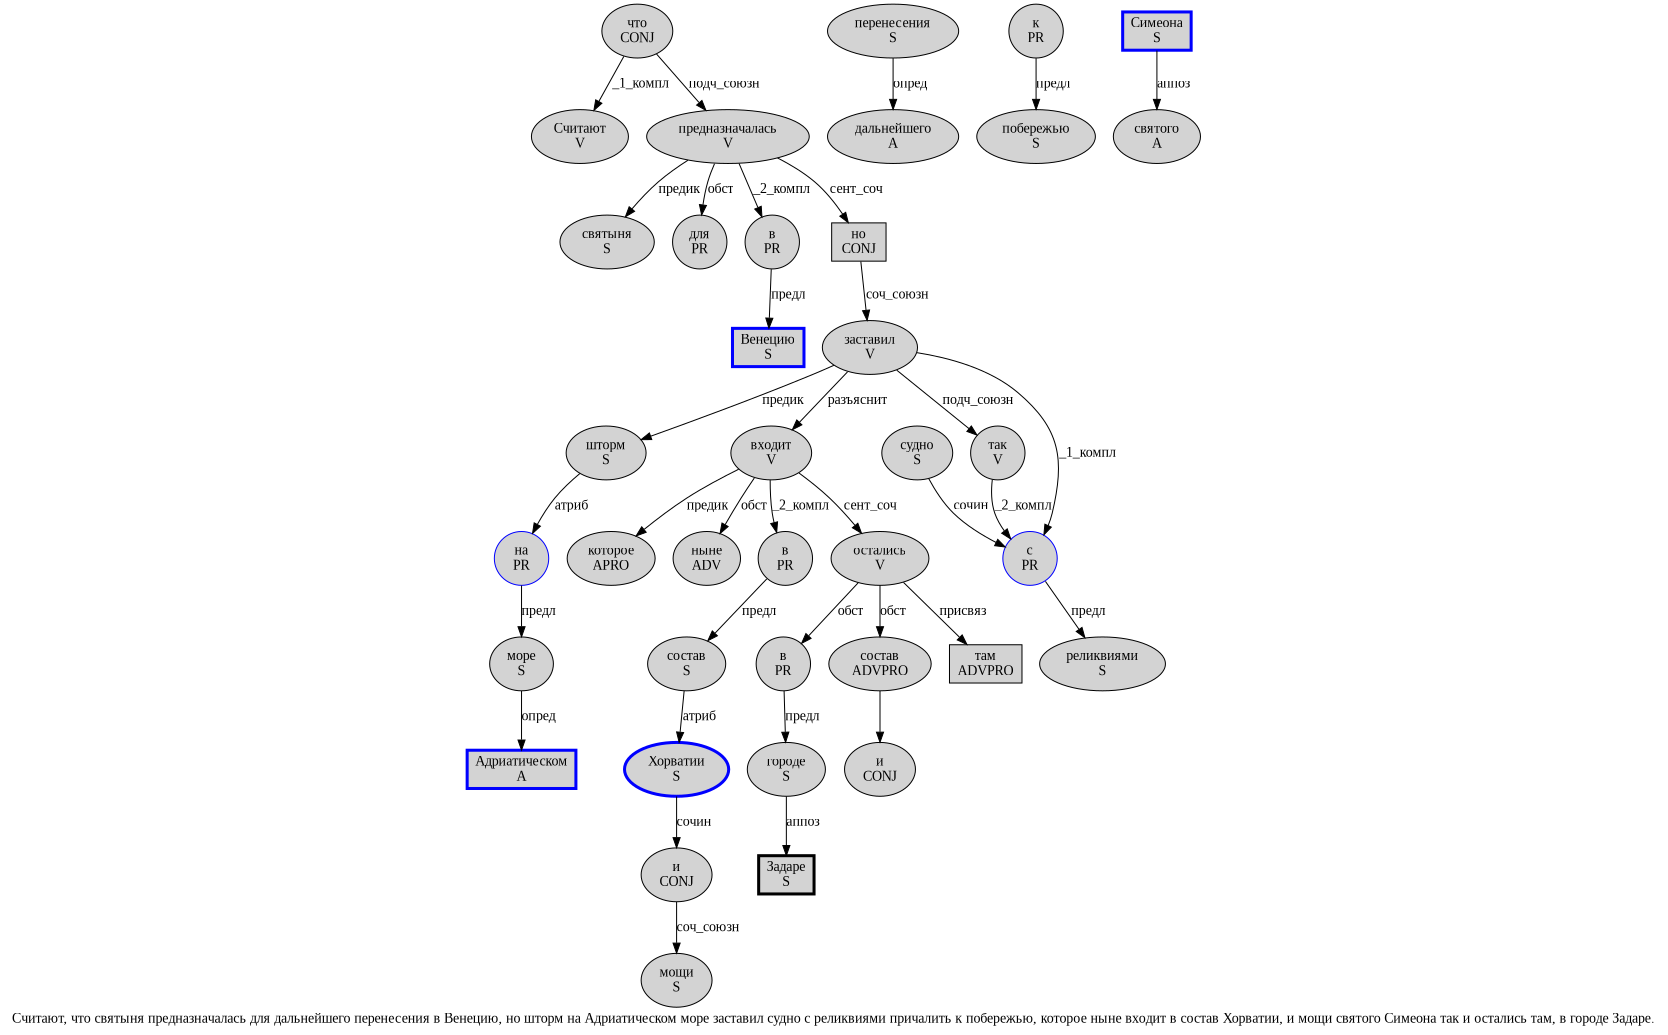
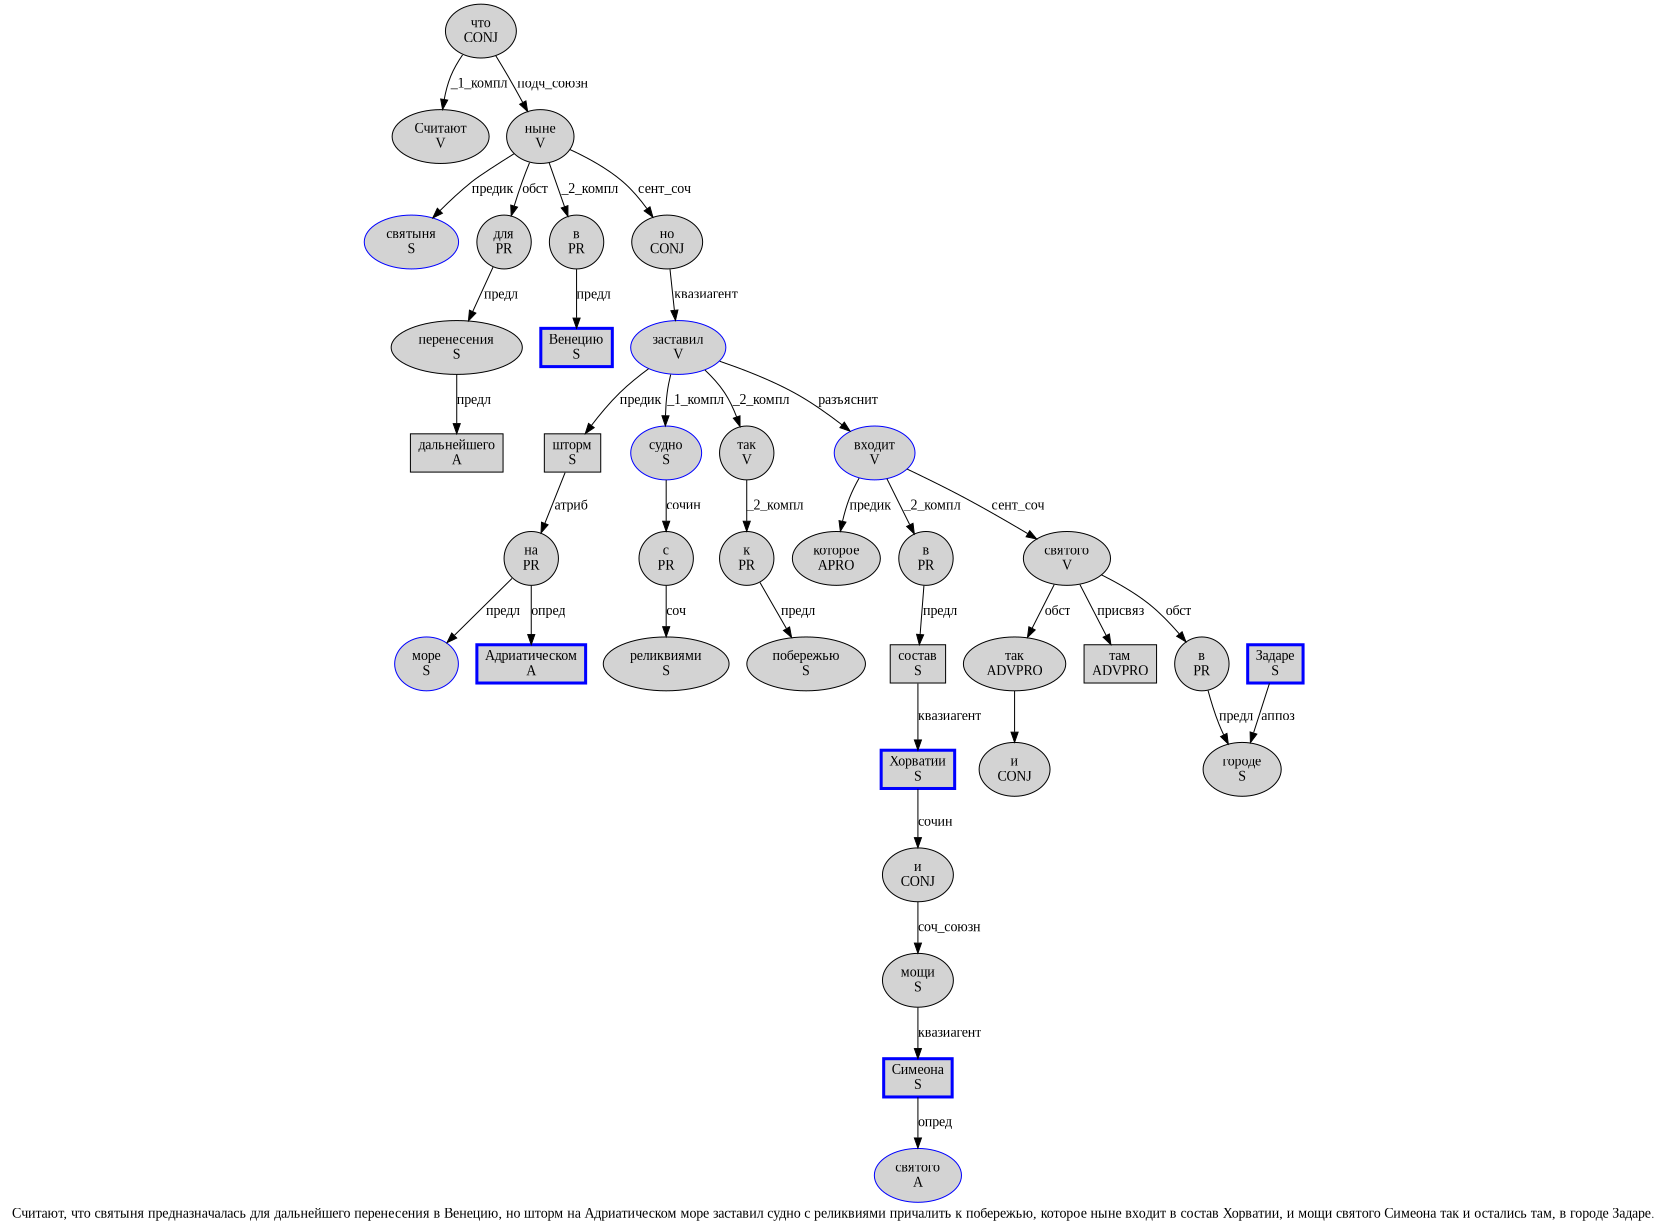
edge "перенесения S" -> "дальнейшего A": label "опред" -> "предл"
edge "Симеона S" -> "святого A": label "аппоз" -> "опред"
node "предназначалась V": label "предназначалась V" -> "ныне V"
node "дальнейшего A": shape ellipse -> box
node "святого A": color black -> blue
node "святыня S": color black -> blue
node "но CONJ": shape box -> ellipse
edge "для PR" -> "перенесения S": added, label "предл"
edge "но CONJ" -> "заставил V": label "соч_союзн" -> "квазиагент"
node "заставил V": color black -> blue
edge "заставил V" -> "так V": label "подч_союзн" -> "_2_компл"
edge "заставил V" -> "с PR": now "заставил V" -> "судно S"
node "шторм S": shape ellipse -> box
node "входит V": color black -> blue
node "судно S": color black -> blue
edge "так V" -> "с PR": now "так V" -> "к PR"
node "на PR": color blue -> black
node "ныне ADV": removed
node "остались V": label "остались V" -> "святого V"
node "с PR": color blue -> black
edge "с PR" -> "реликвиями S": label "предл" -> "соч"
node "море S": color black -> blue
node "состав S": shape ellipse -> box
node "состав ADVPRO": label "состав ADVPRO" -> "так ADVPRO"
edge "море S" -> "Адриатическом A": now "на PR" -> "Адриатическом A"
edge "состав S" -> "Хорватии S": label "атриб" -> "квазиагент"
node "Хорватии S": shape ellipse -> box
edge "городе S" -> "Задаре S": reversed
node "Задаре S": color black -> blue
edge "мощи S" -> "Симеона S": added, label "квазиагент"
